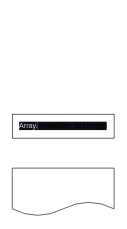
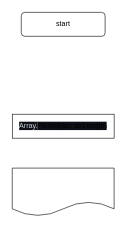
node "start": added
